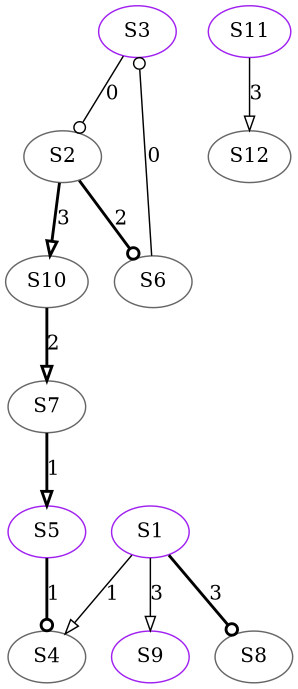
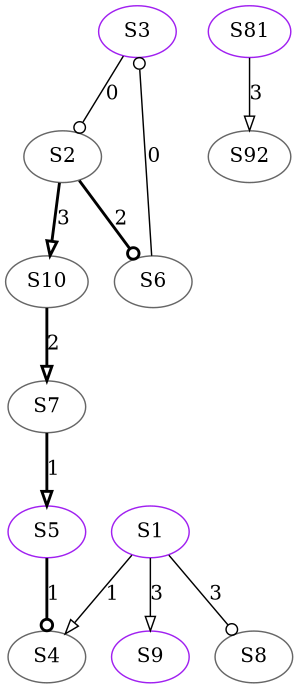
node "S11": label "S11" -> "S81"
node "S12": label "S12" -> "S92"
edge "S1" -> "S8": style bold -> solid
